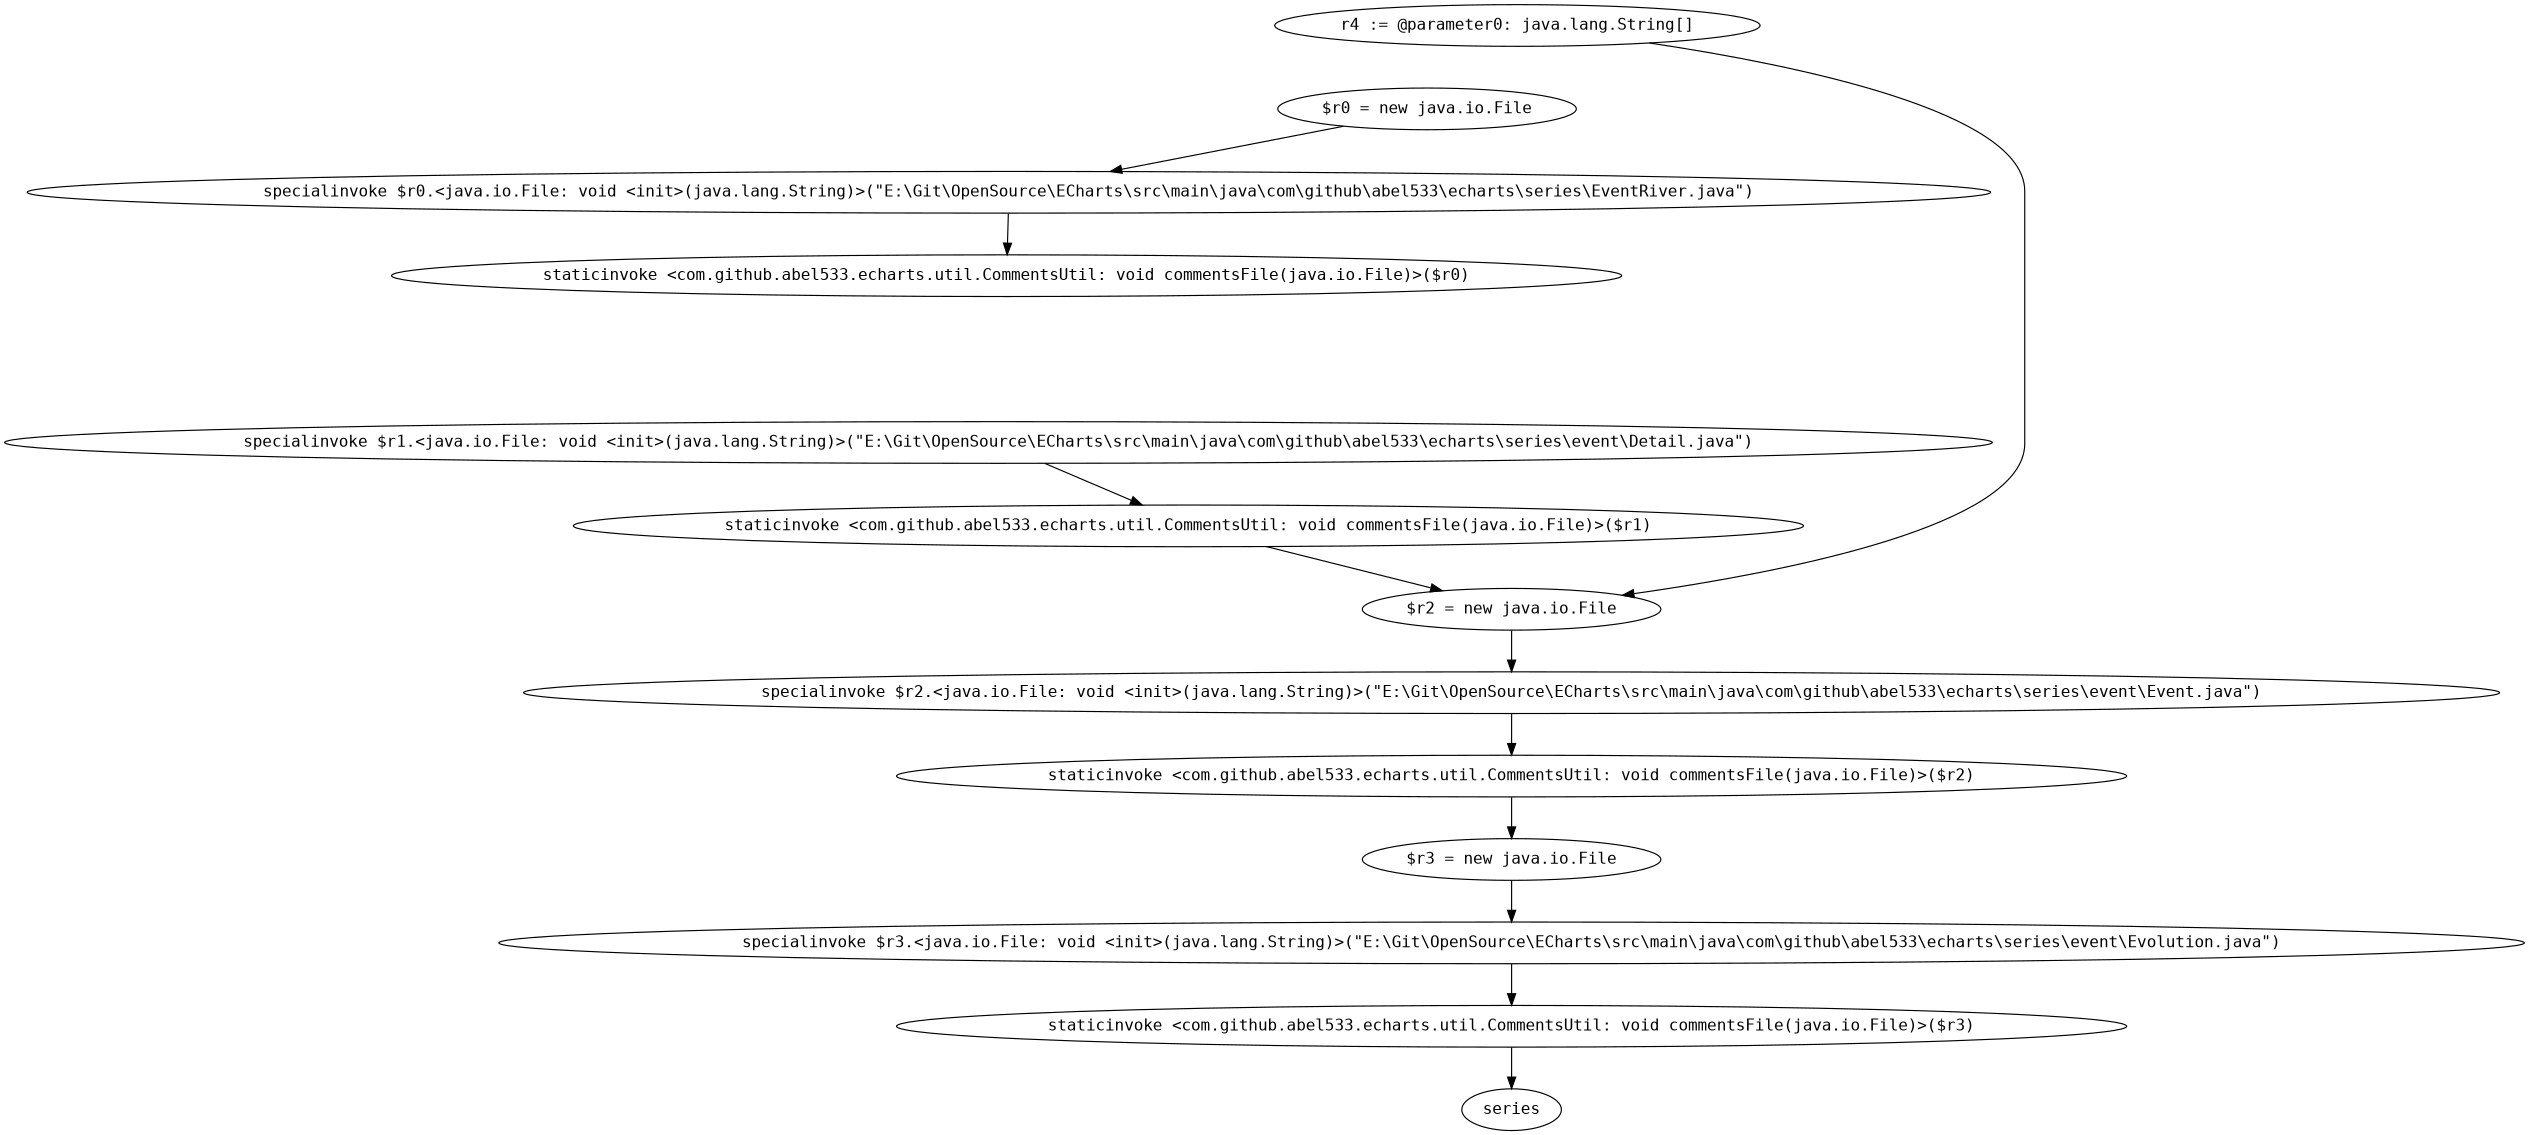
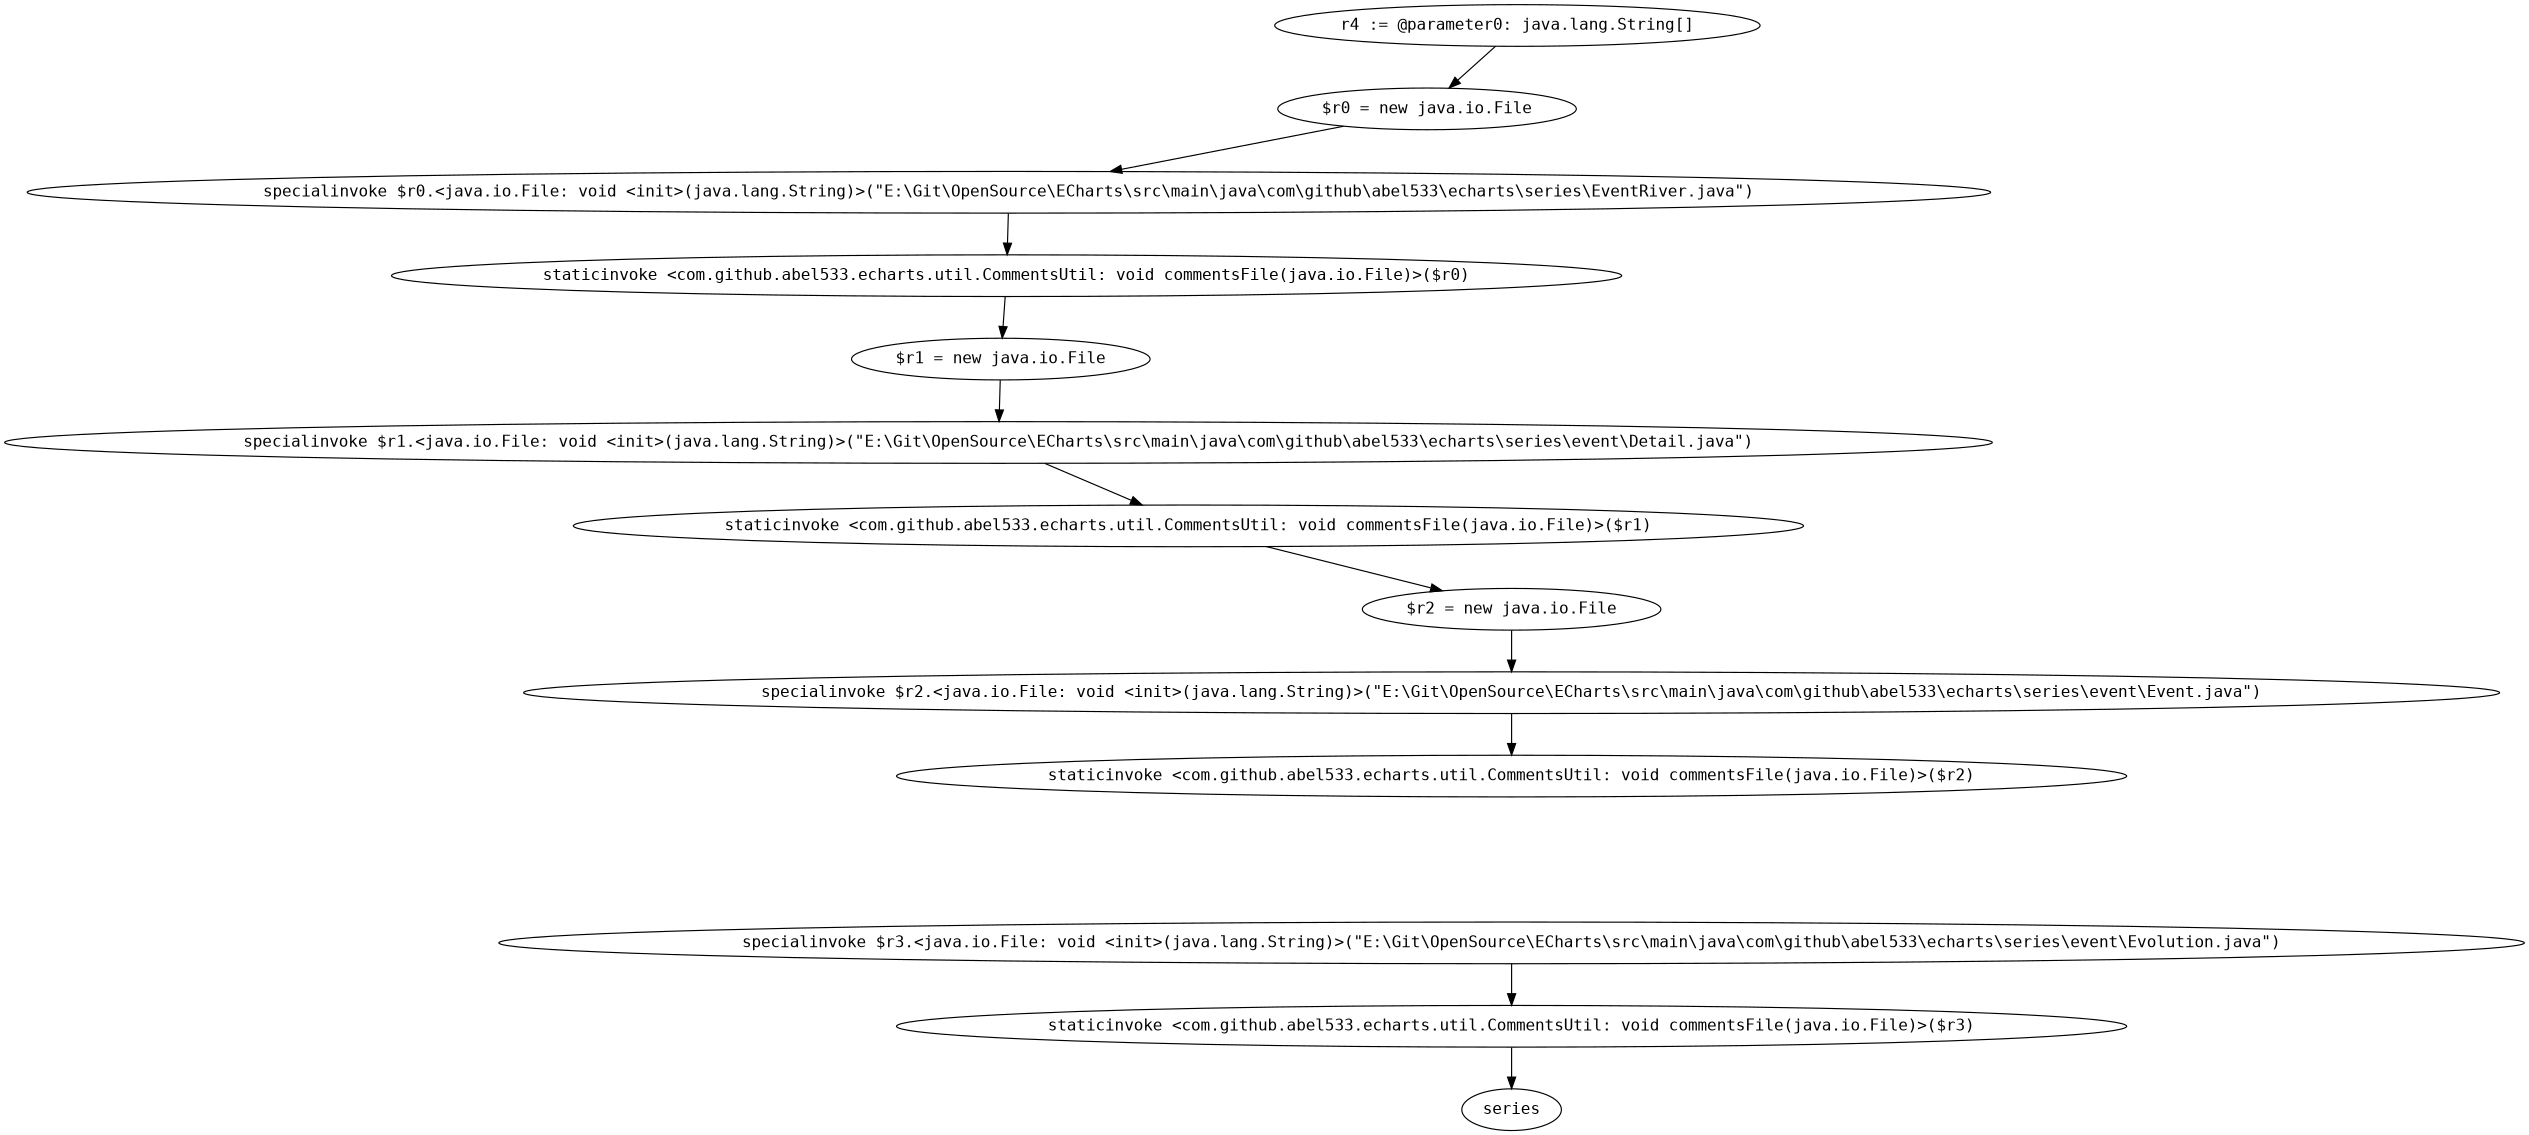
edge "r4 := @parameter0: java.lang.String[]" -> "$r2 = new java.io.File": now "r4 := @parameter0: java.lang.String[]" -> "$r0 = new java.io.File"
node "$r1 = new java.io.File": added
node "$r3 = new java.io.File": removed
